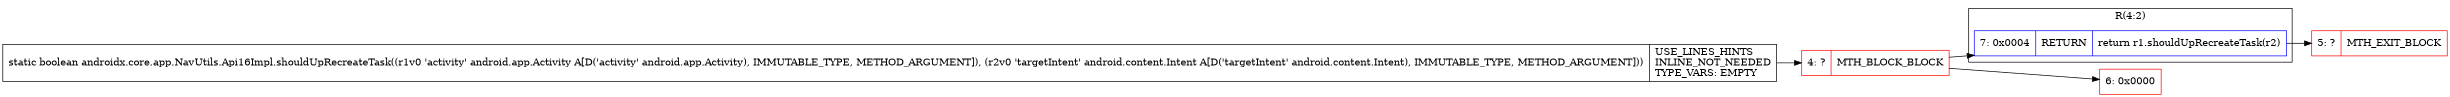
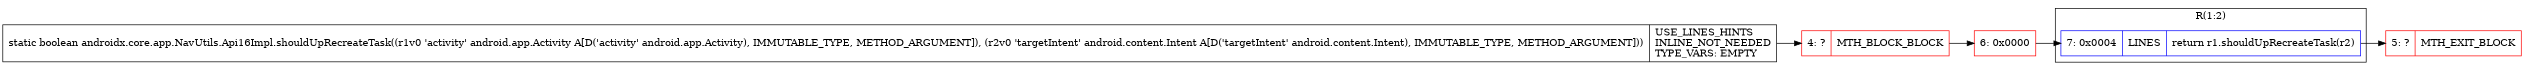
cluster "R(4:2)": label "R(4:2)" -> "R(1:2)"
node "7: 0x0004": text "RETURN" -> "LINES"
edge "4: ?" -> "7: 0x0004": now "6: 0x0000" -> "7: 0x0004"
